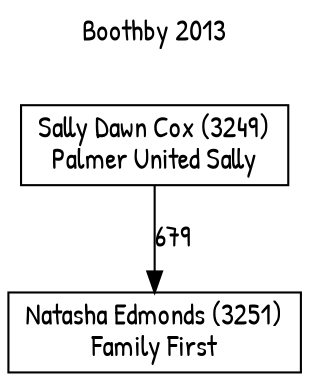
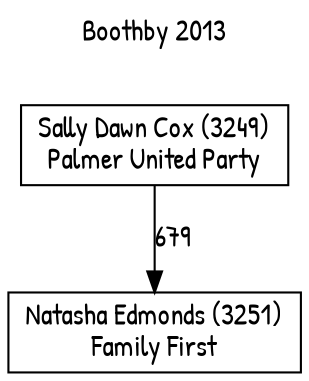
node "Sally Dawn Cox (3249) Palmer United Sally": label "Sally Dawn Cox (3249) Palmer United Sally" -> "Sally Dawn Cox (3249) Palmer United Party"
